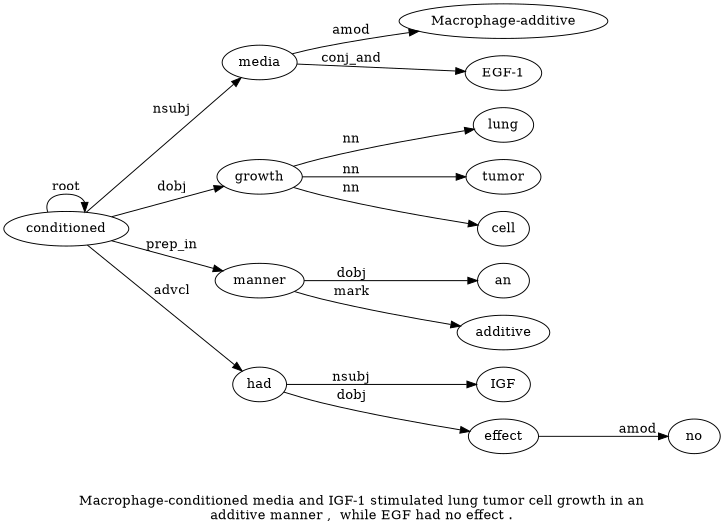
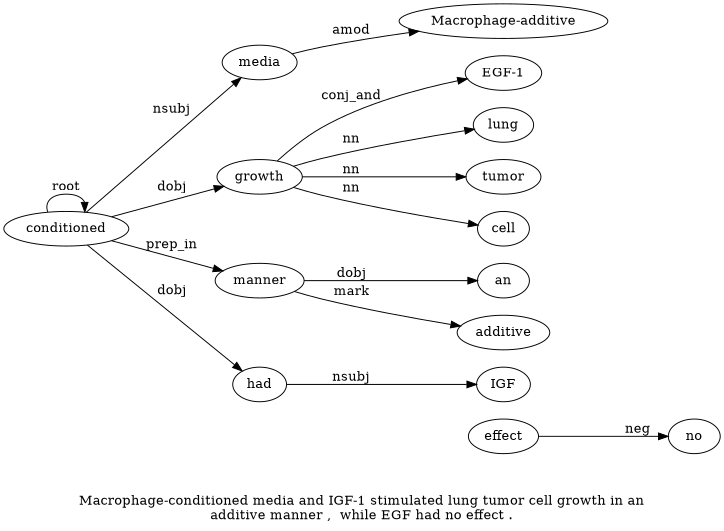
edge "media" -> "EGF-1": now "growth" -> "EGF-1"
edge "conditioned" -> "had": label "advcl" -> "dobj"
edge "had" -> "effect": removed, label "dobj"
edge "effect" -> "no": label "amod" -> "neg"
